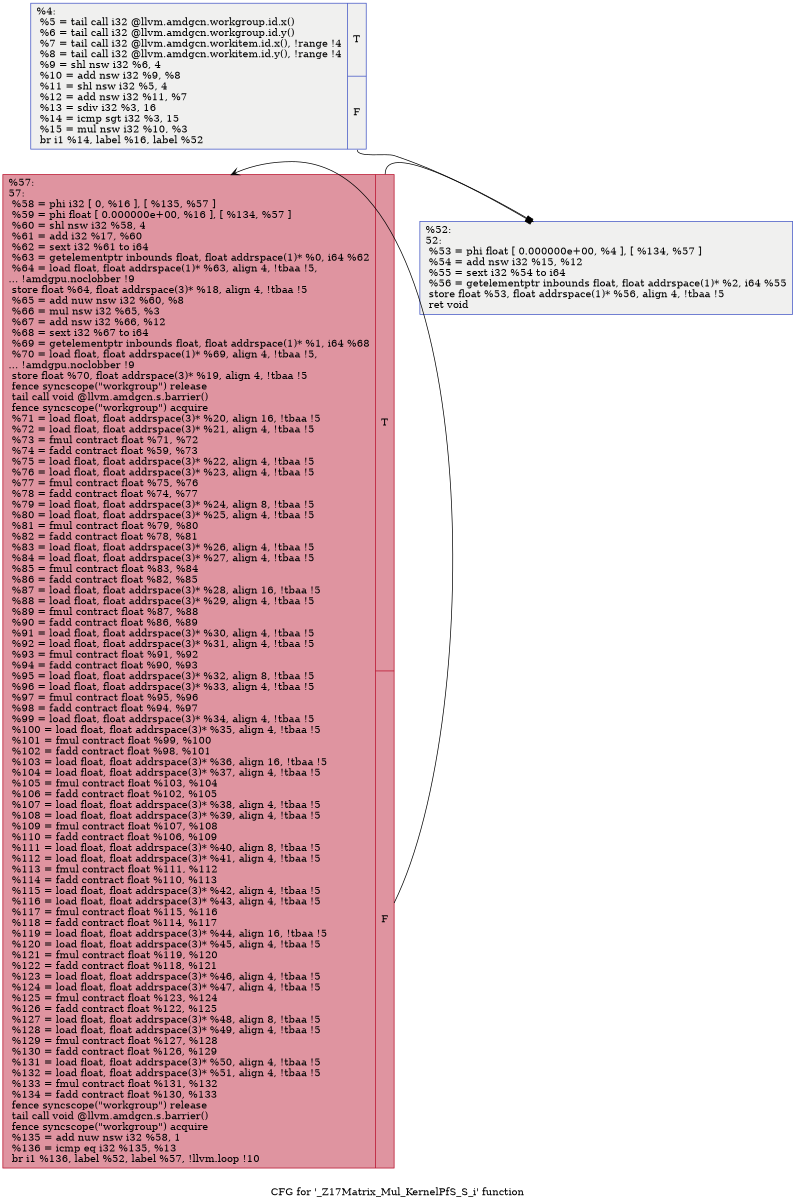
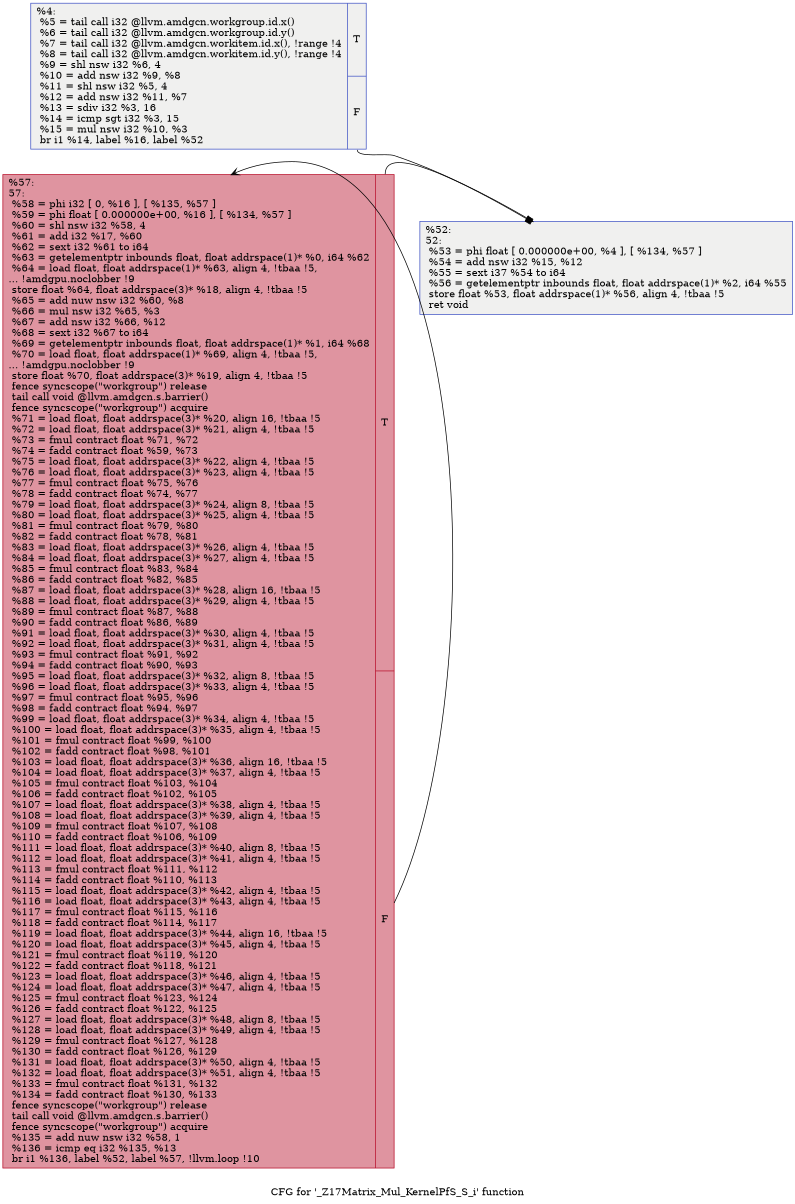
node "%52:": text "%55 = sext i32 %54 to i64" -> "%55 = sext i37 %54 to i64"
